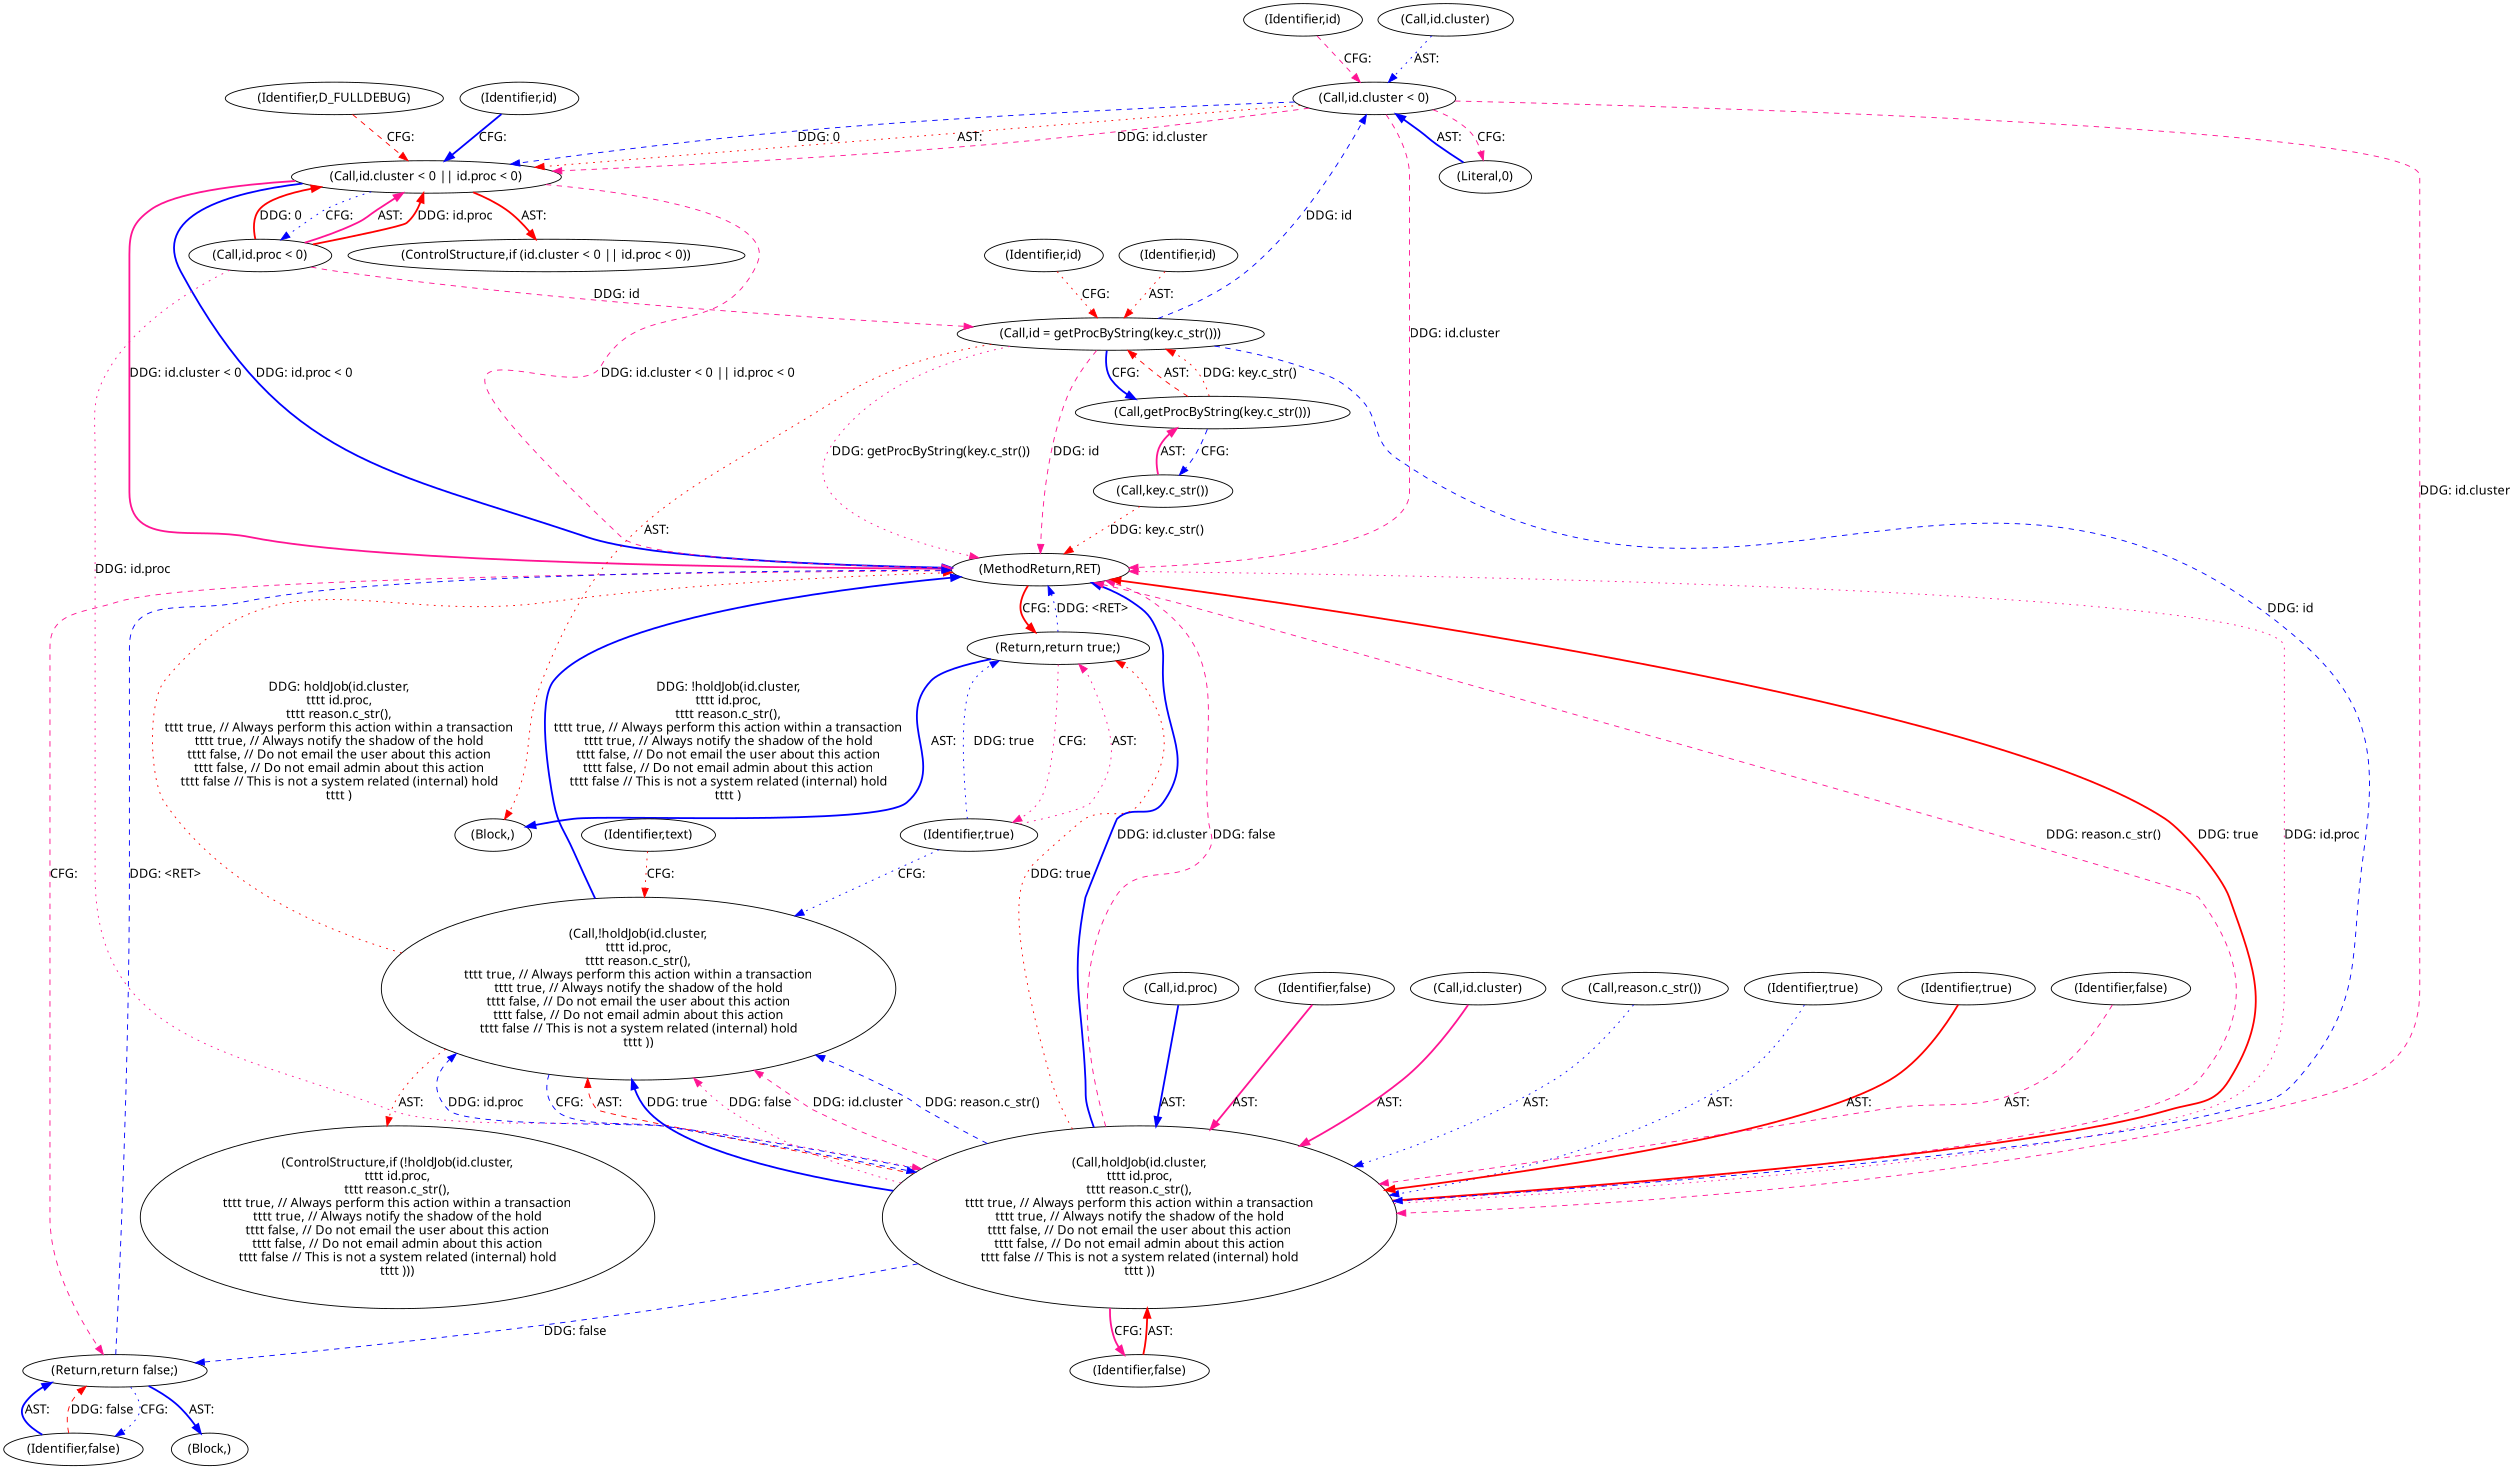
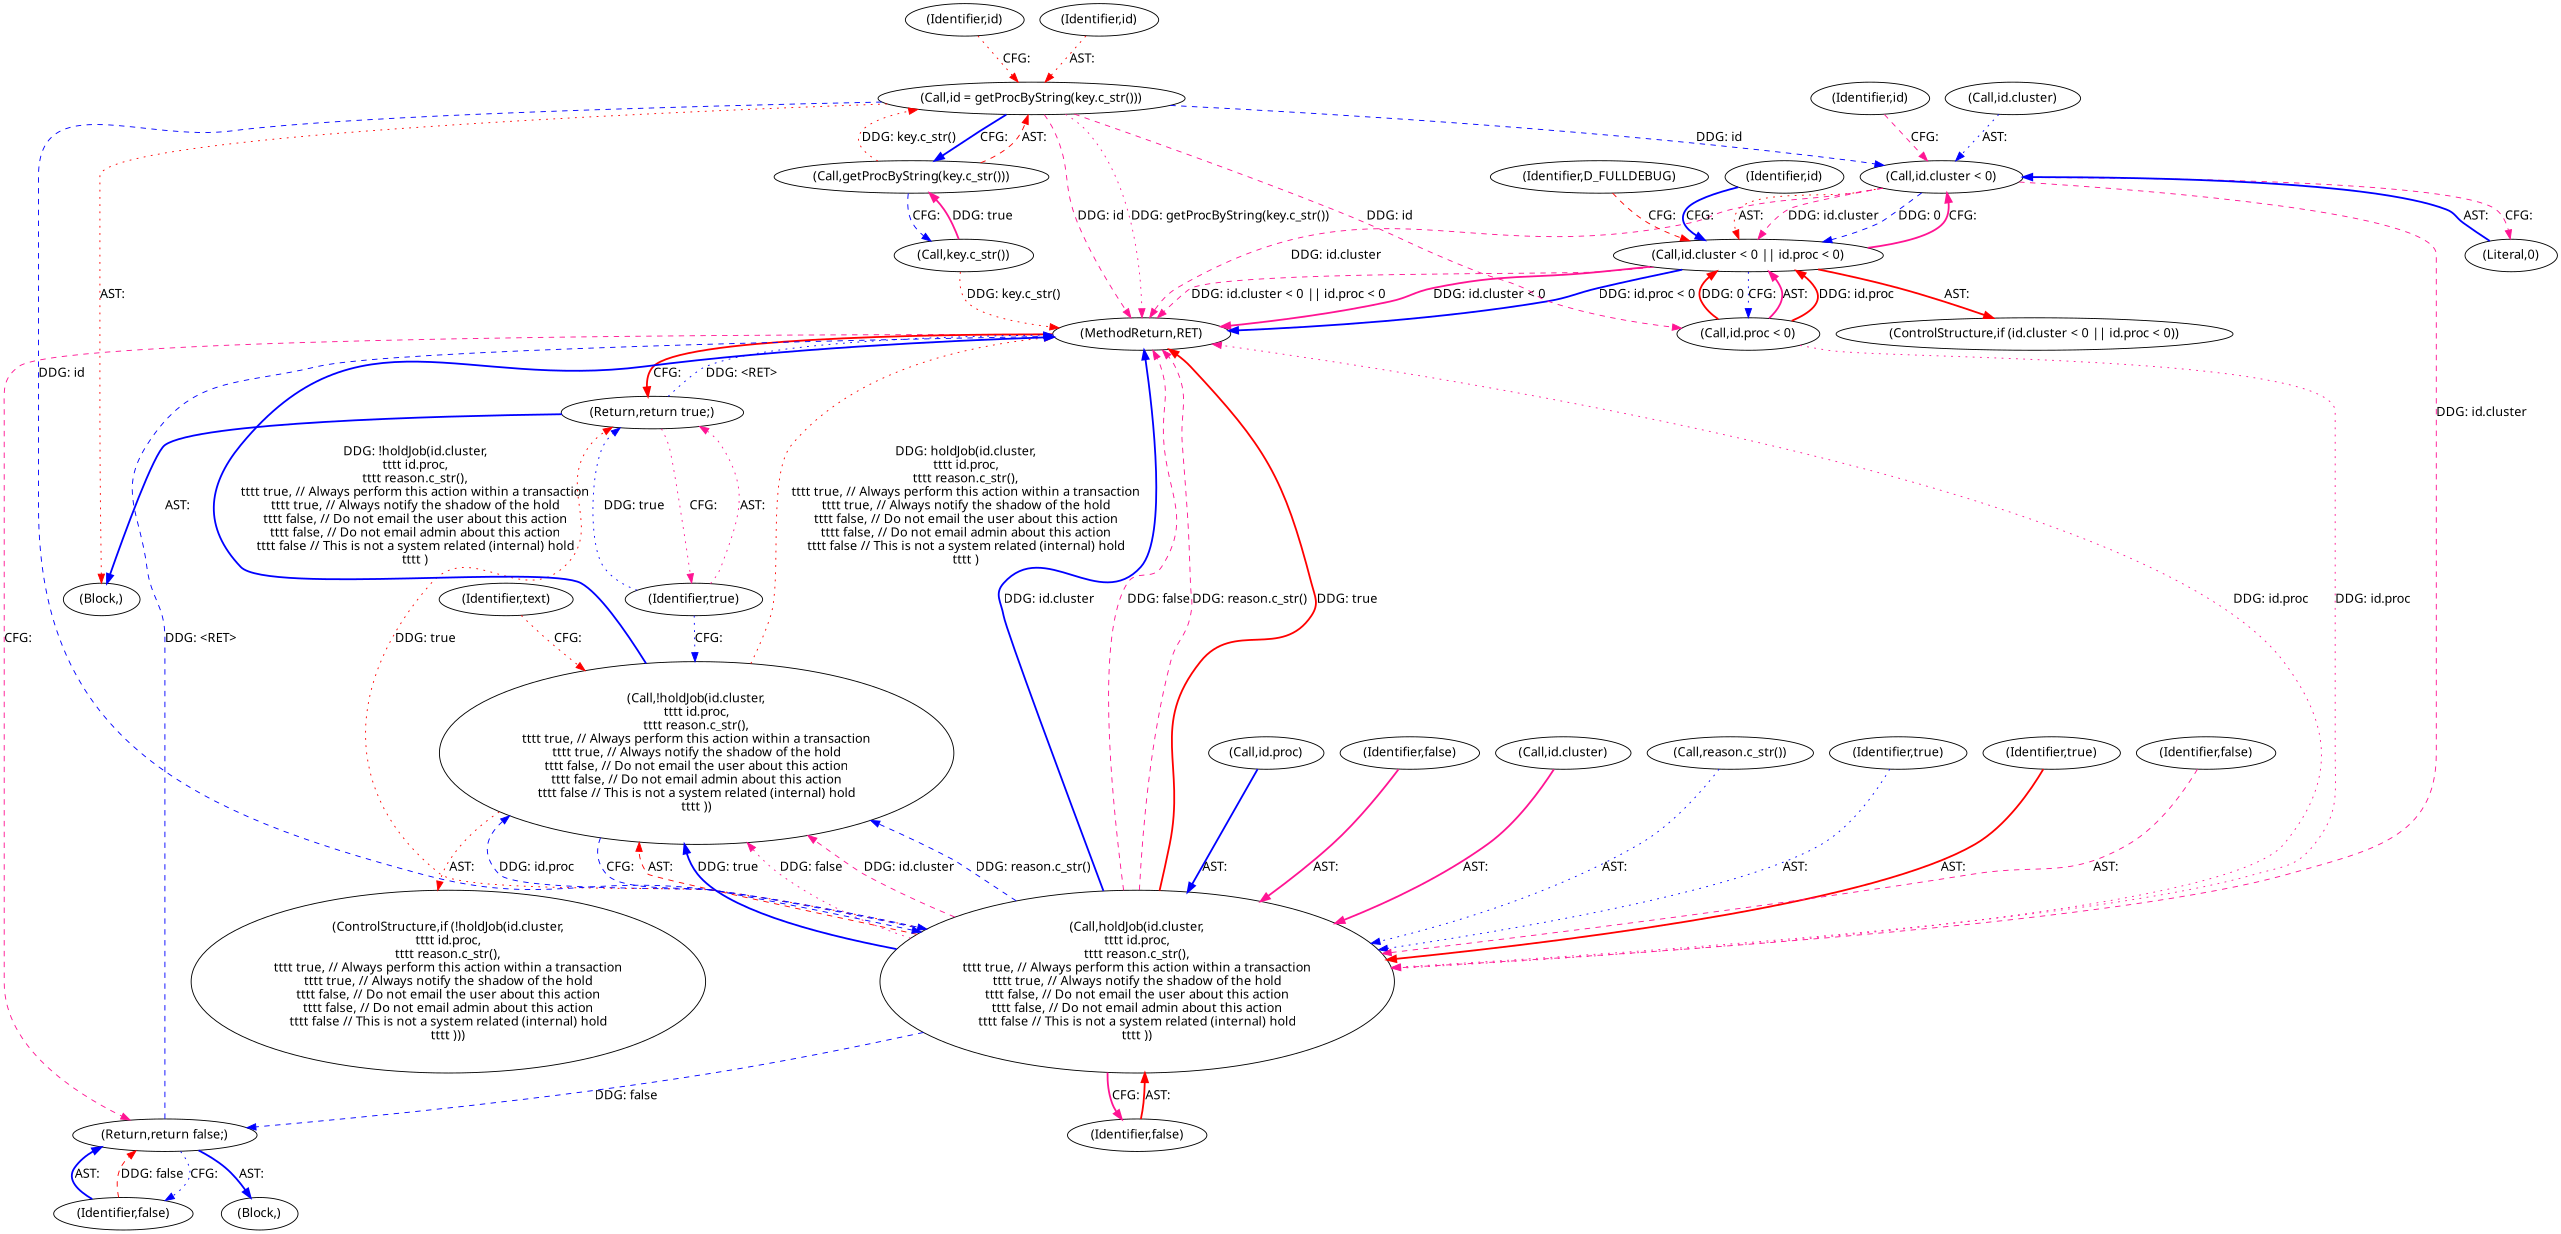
edge "(Call,id.cluster < 0 || id.proc < 0)" -> "(Call,id.cluster < 0)": added, label "CFG:"
edge "(Call,id.proc < 0)" -> "(Call,id = getProcByString(key.c_str()))": reversed
edge "(Call,key.c_str())" -> "(Call,getProcByString(key.c_str()))": label "AST: " -> "DDG: true"
